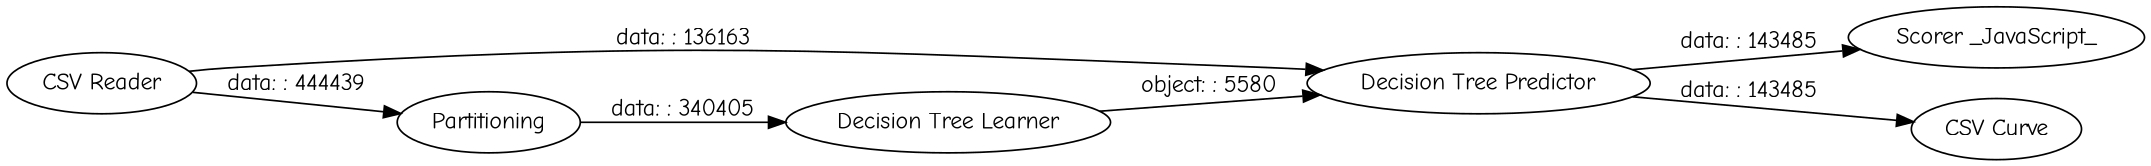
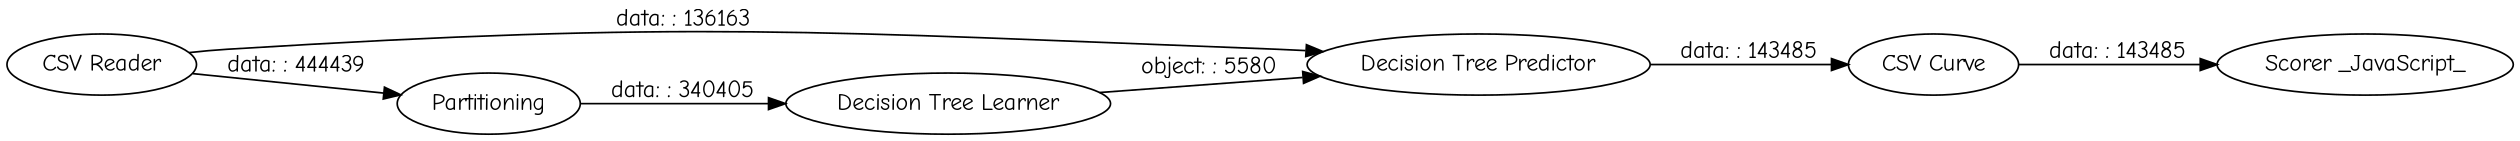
edge "Decision Tree Predictor" -> "Scorer _JavaScript_": now "CSV Curve" -> "Scorer _JavaScript_"
